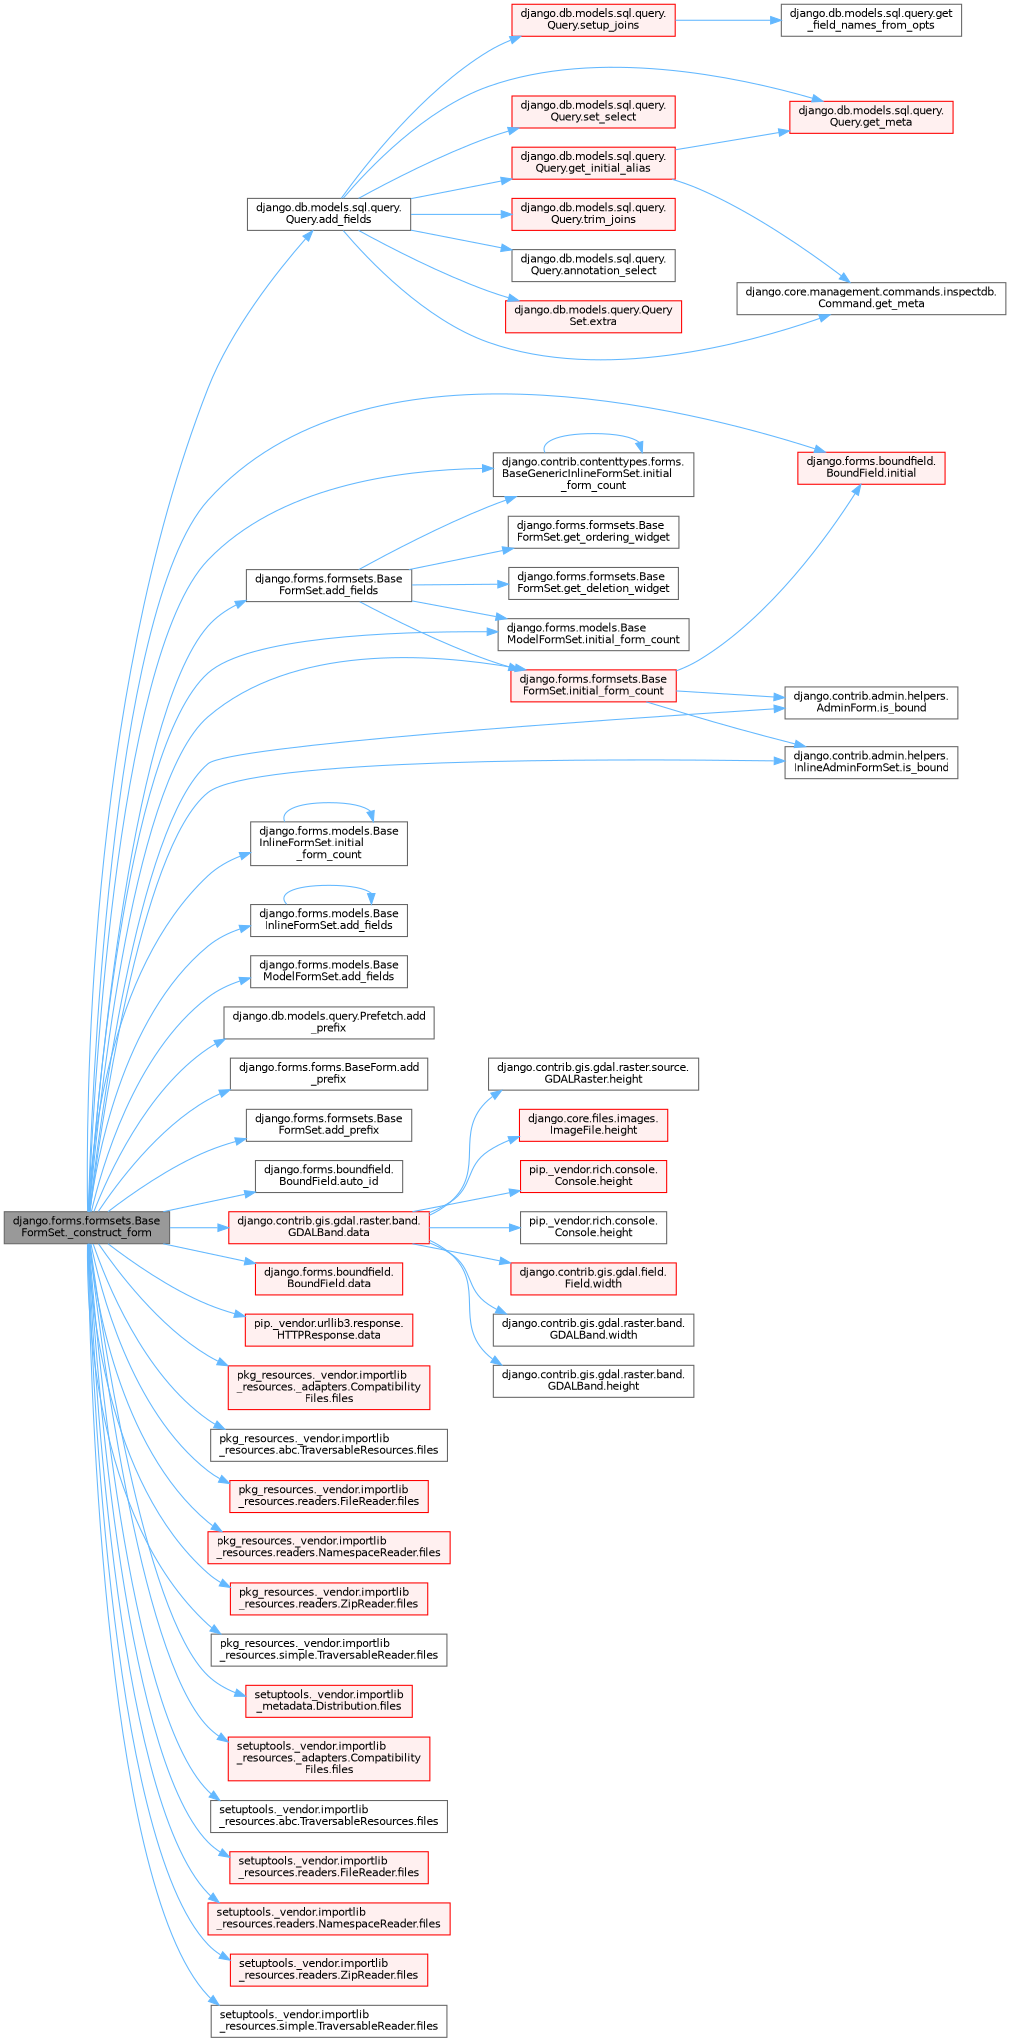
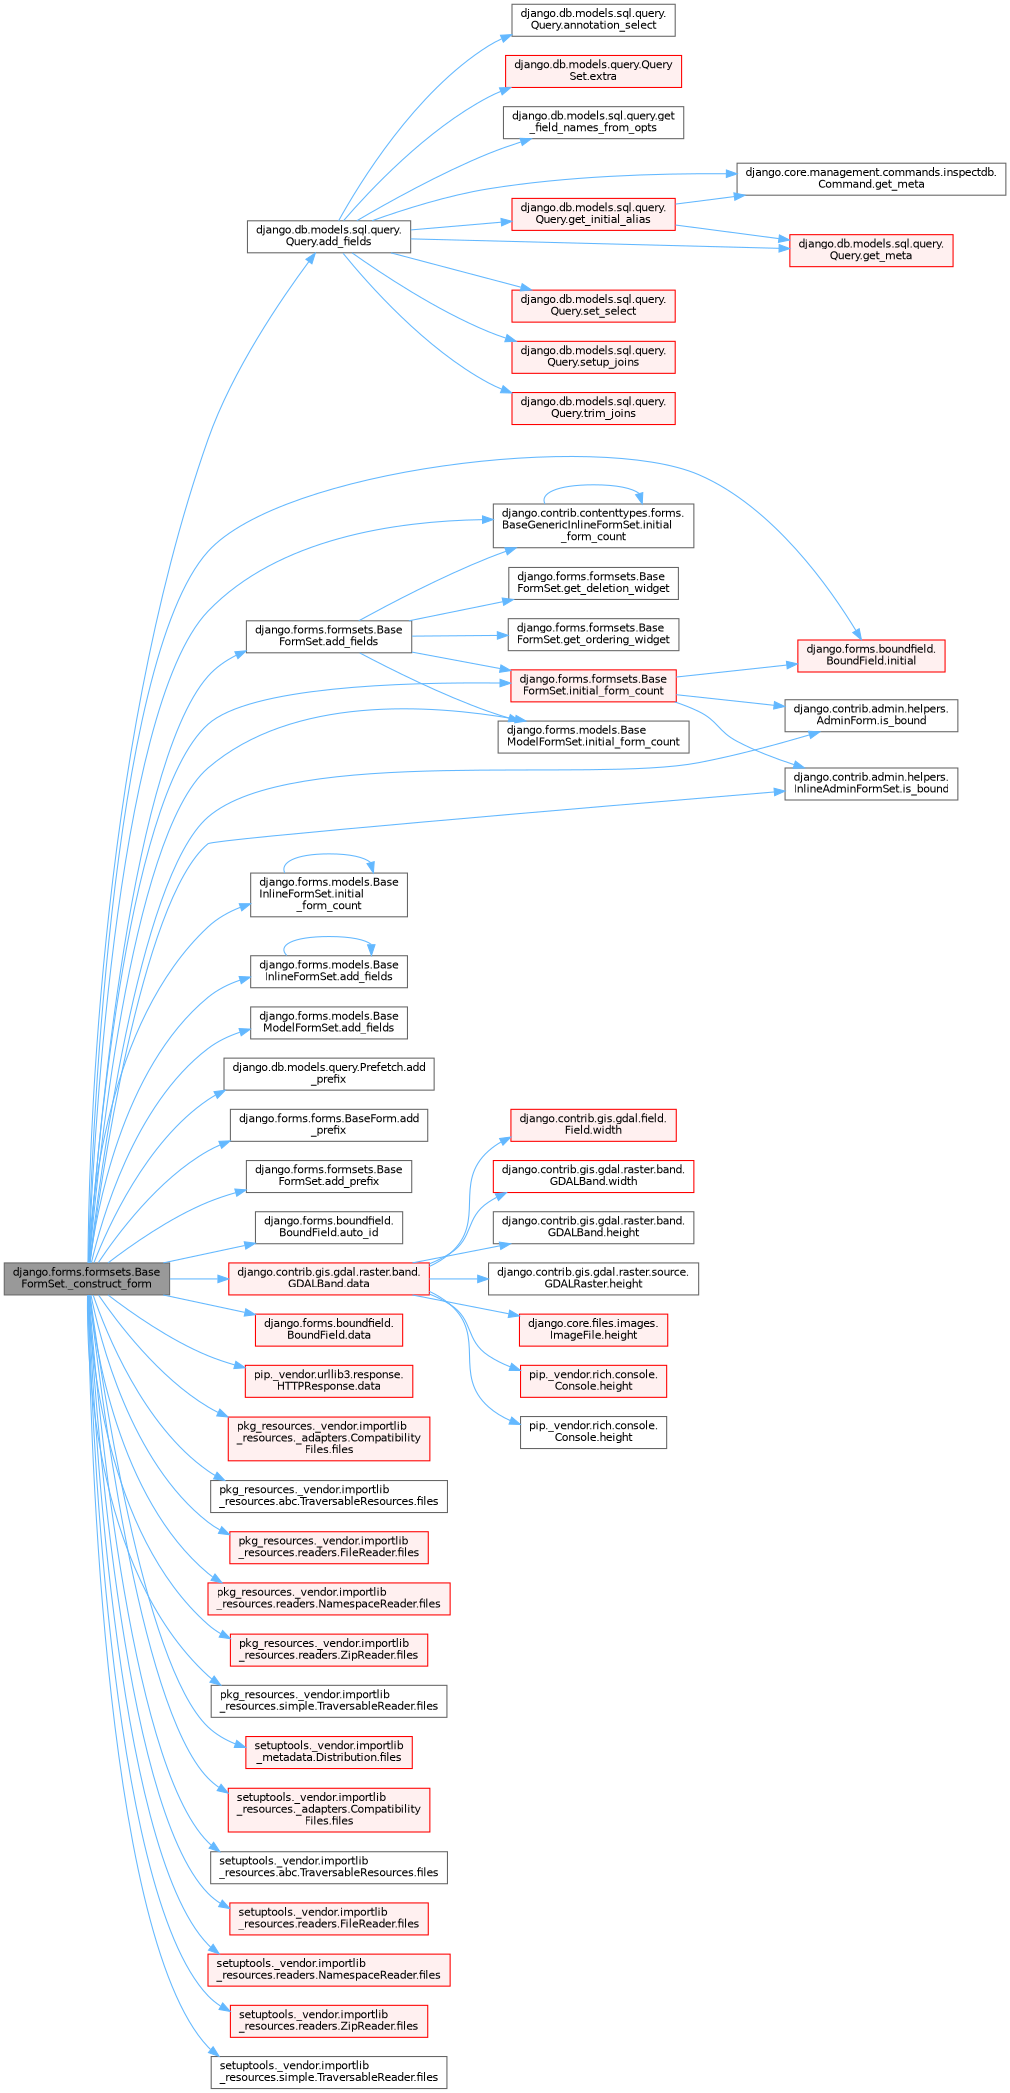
edge "django.db.models.sql.query. Query.setup_joins" -> "django.db.models.sql.query.get _field_names_from_opts": now "django.db.models.sql.query. Query.add_fields" -> "django.db.models.sql.query.get _field_names_from_opts"
node "django.contrib.gis.gdal.raster.band. GDALBand.width": color grey40 -> red
